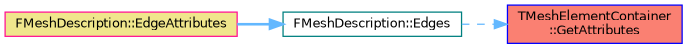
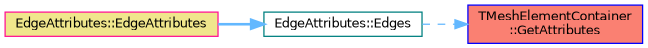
node "FMeshDescription::EdgeAttributes": label "FMeshDescription::EdgeAttributes" -> "EdgeAttributes::EdgeAttributes"
node "FMeshDescription::Edges": label "FMeshDescription::Edges" -> "EdgeAttributes::Edges"
